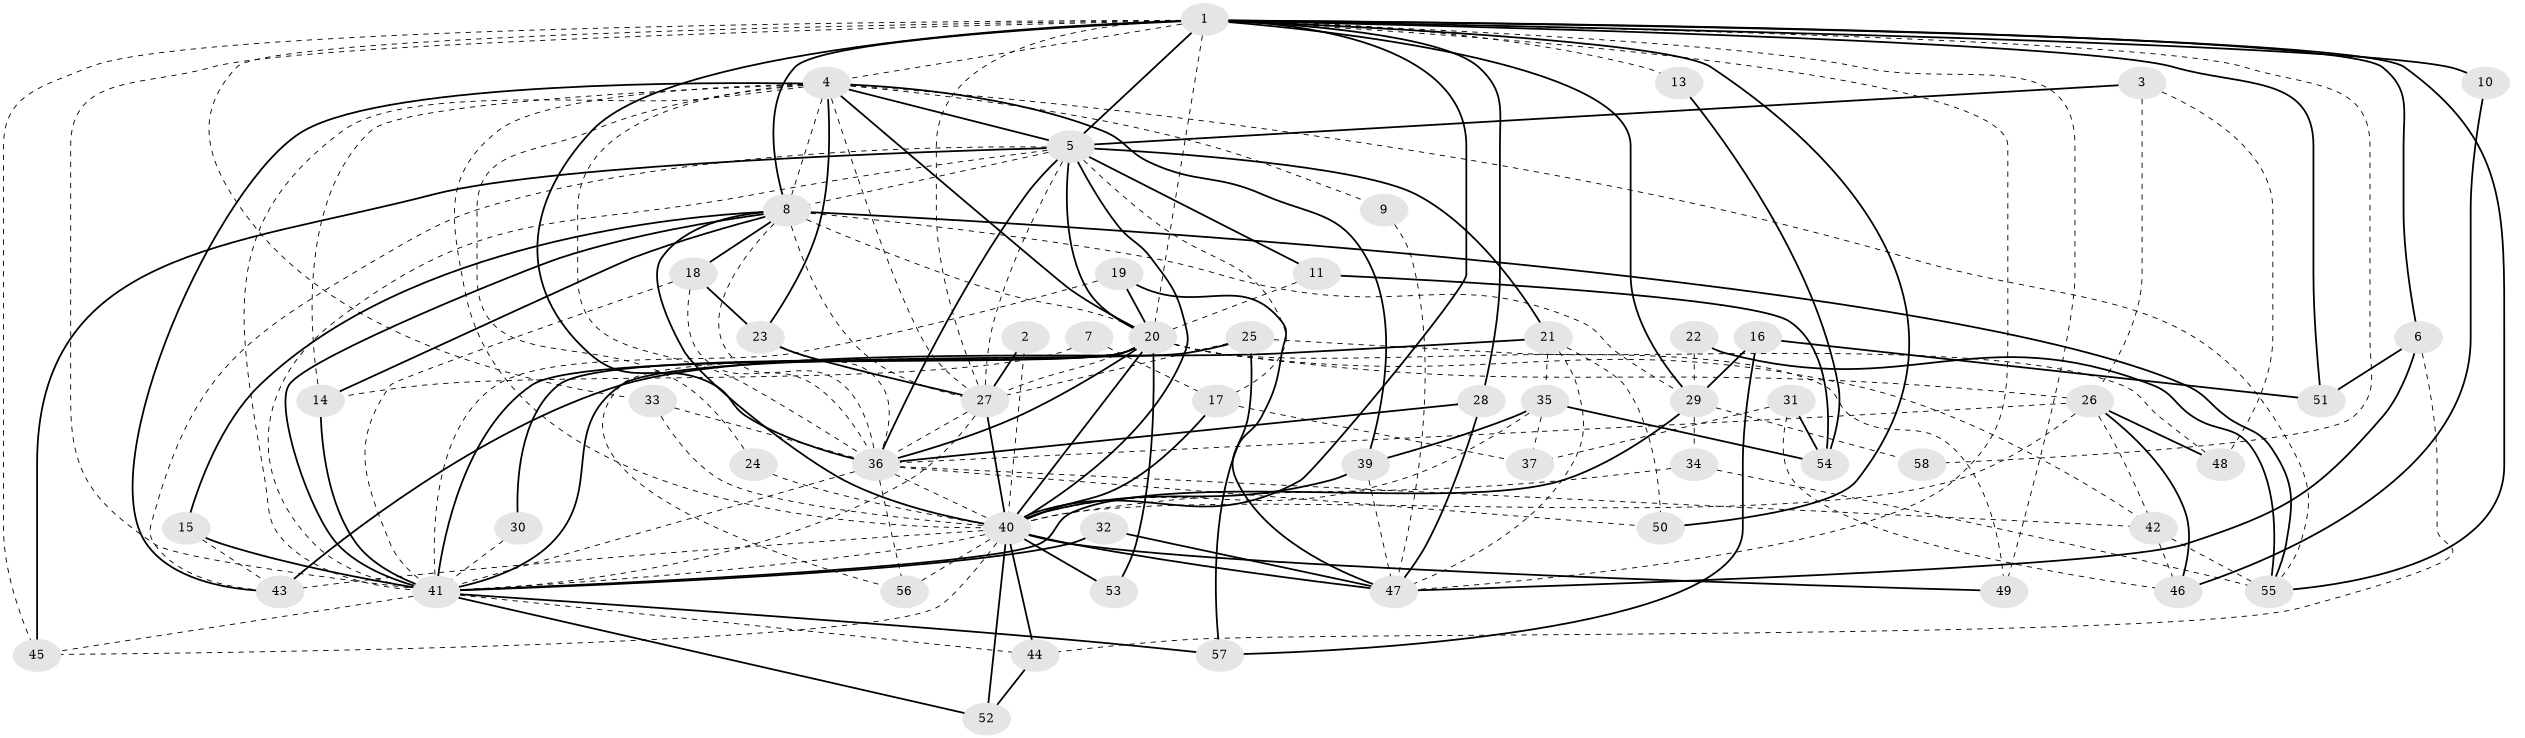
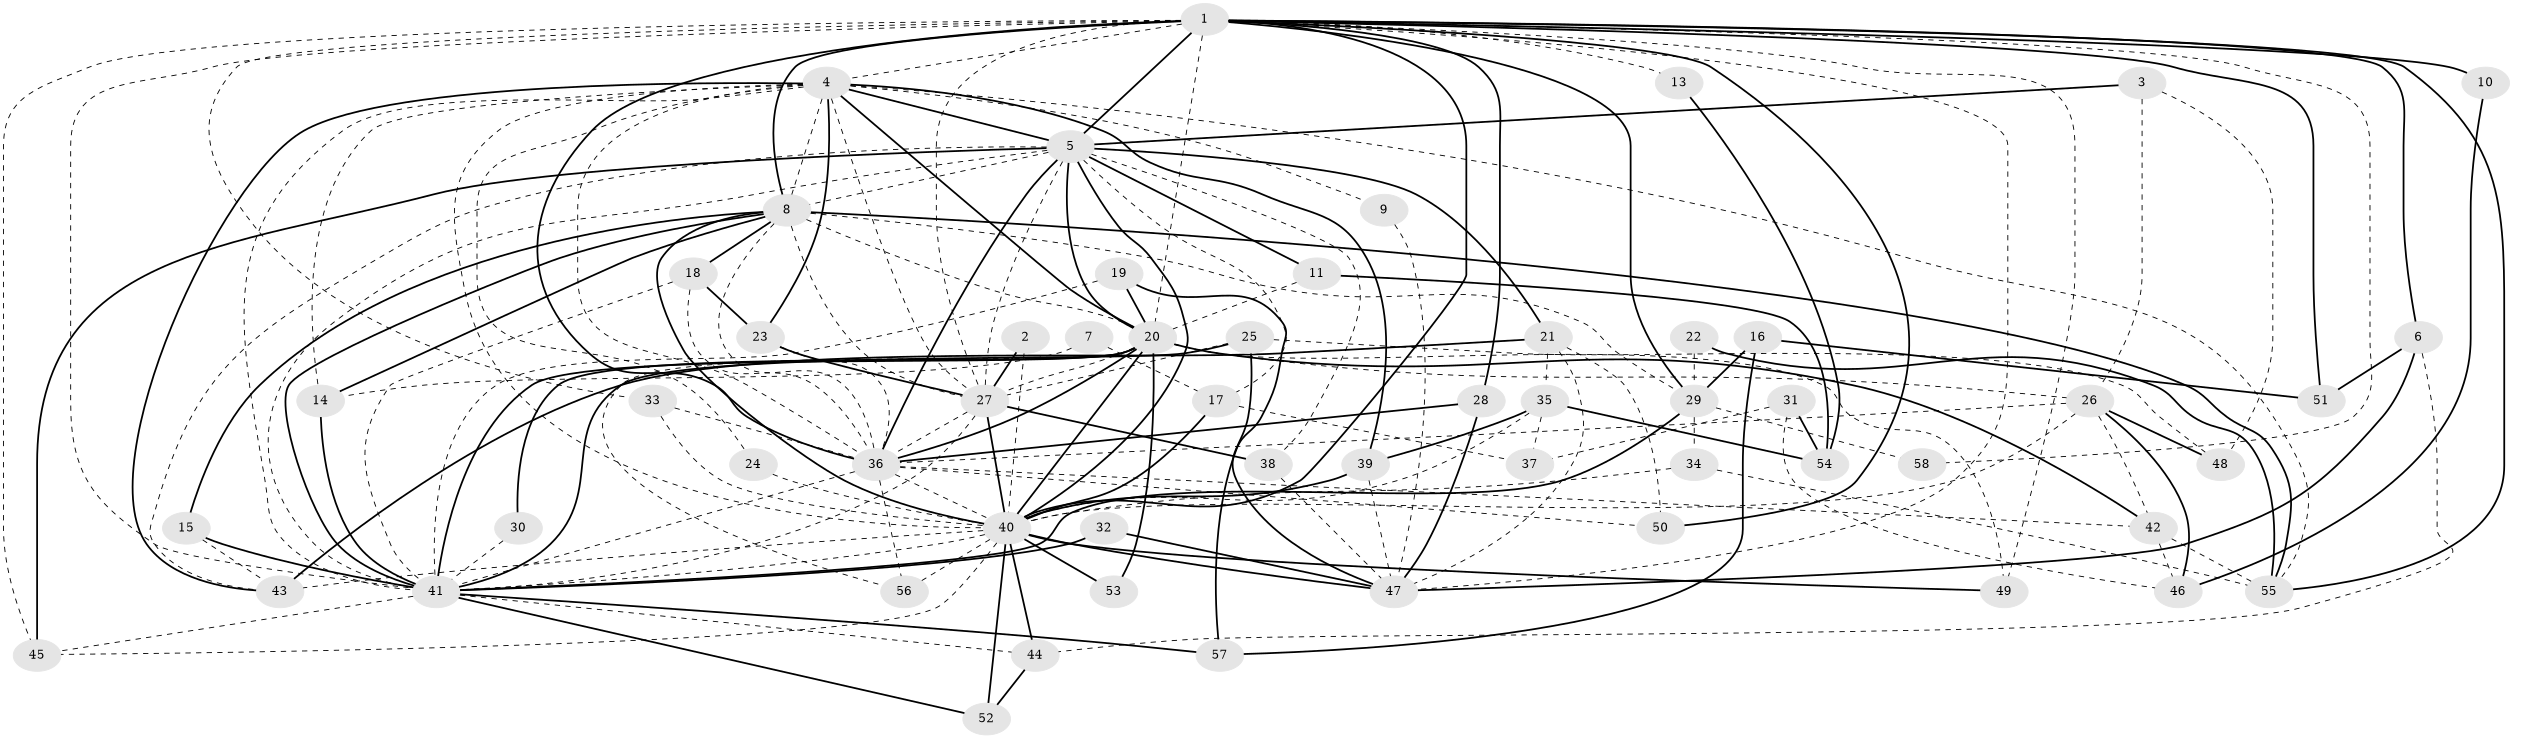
edge "20" -- "42": style dashed -> bold
node "38": added
